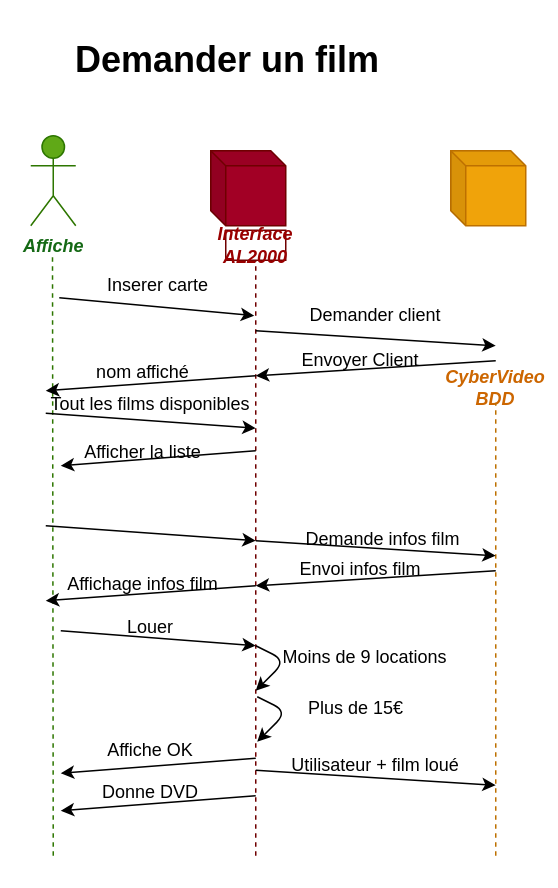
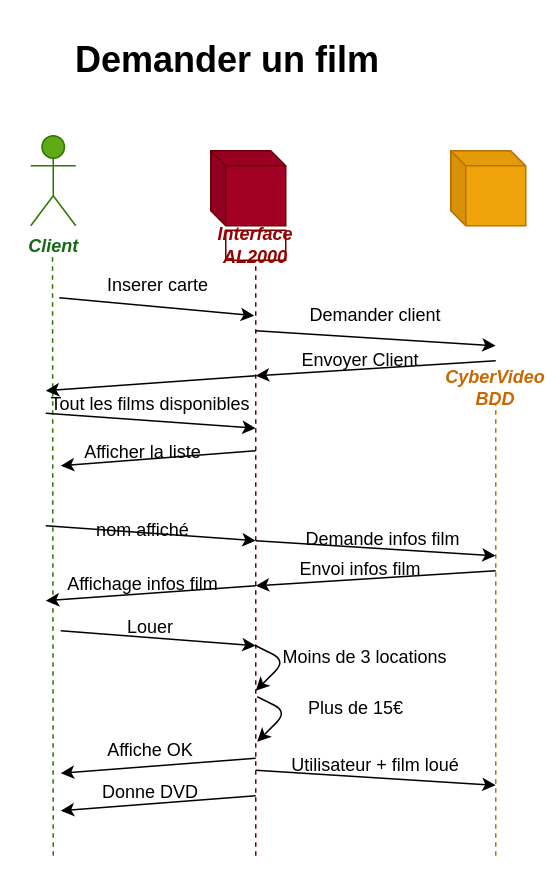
node "Affiche": label "Affiche" -> "Client"
node "nom affiché": moved (143, 373) -> (143, 530)
node "Moins de 9 locations": label "Moins de 9 locations" -> "Moins de 3 locations"
